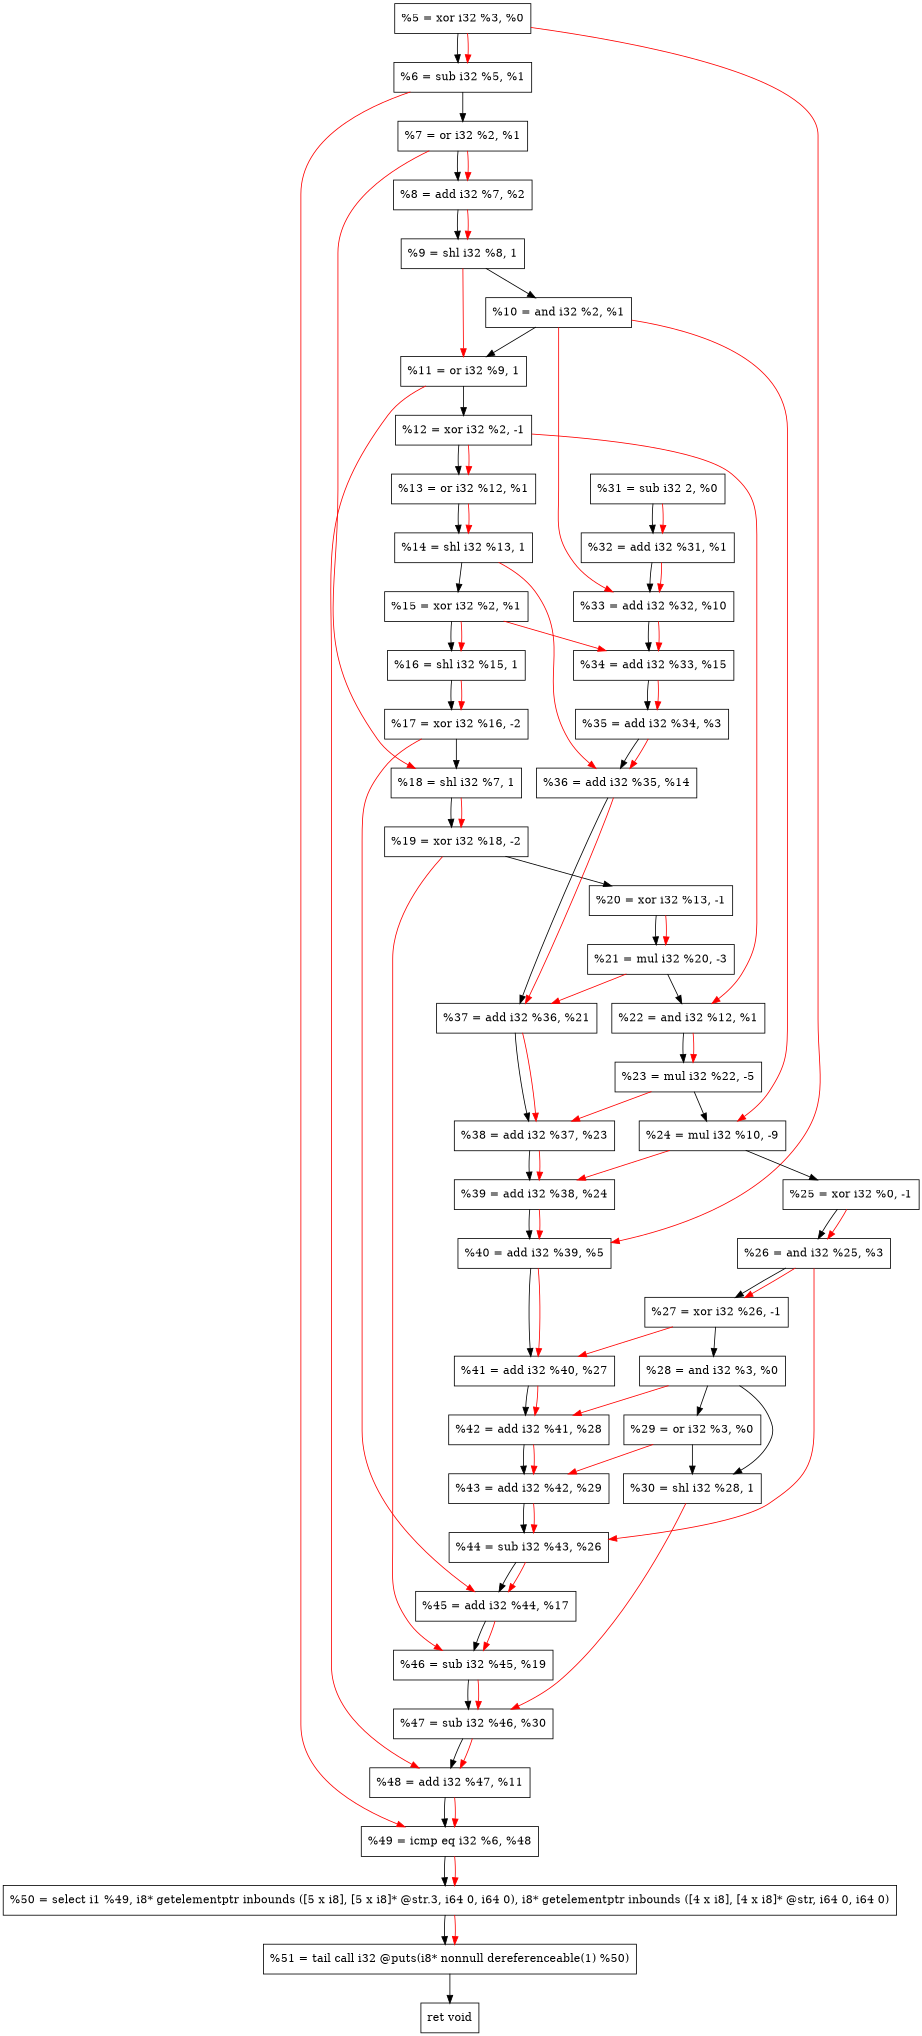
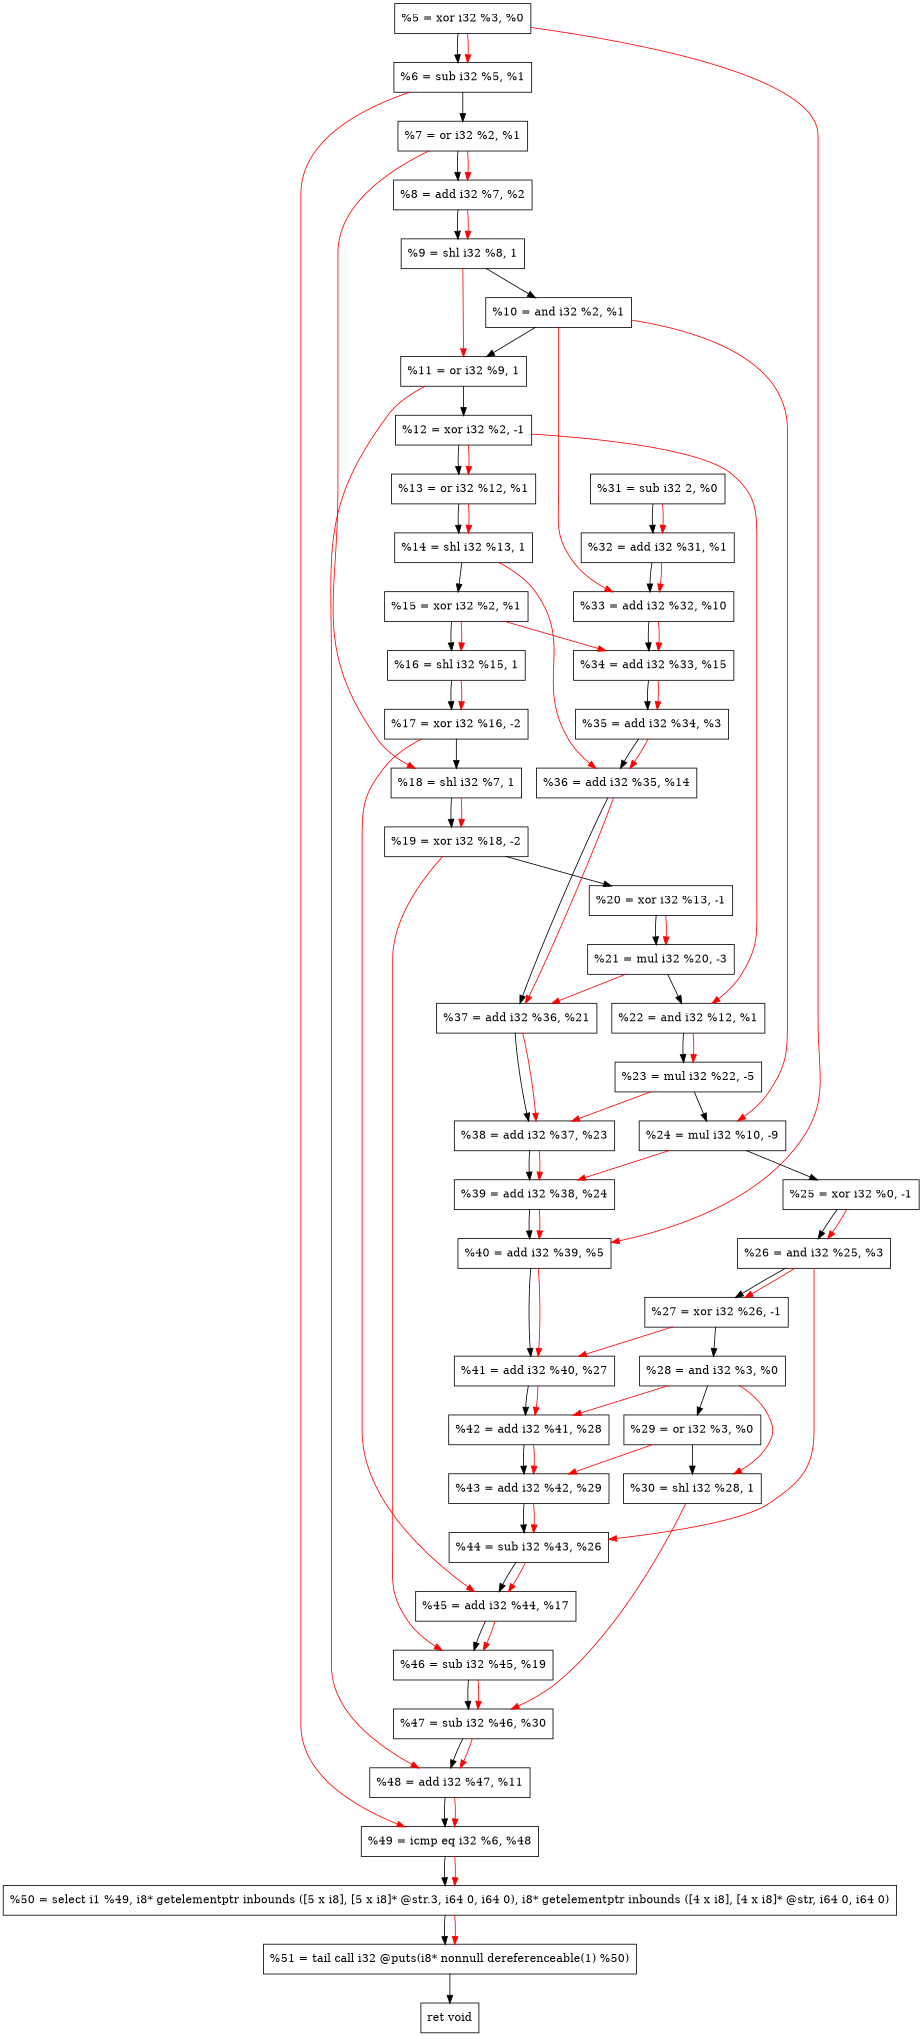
edge "%28 = and i32 %3, %0" -> "%30 = shl i32 %28, 1": color black -> red
